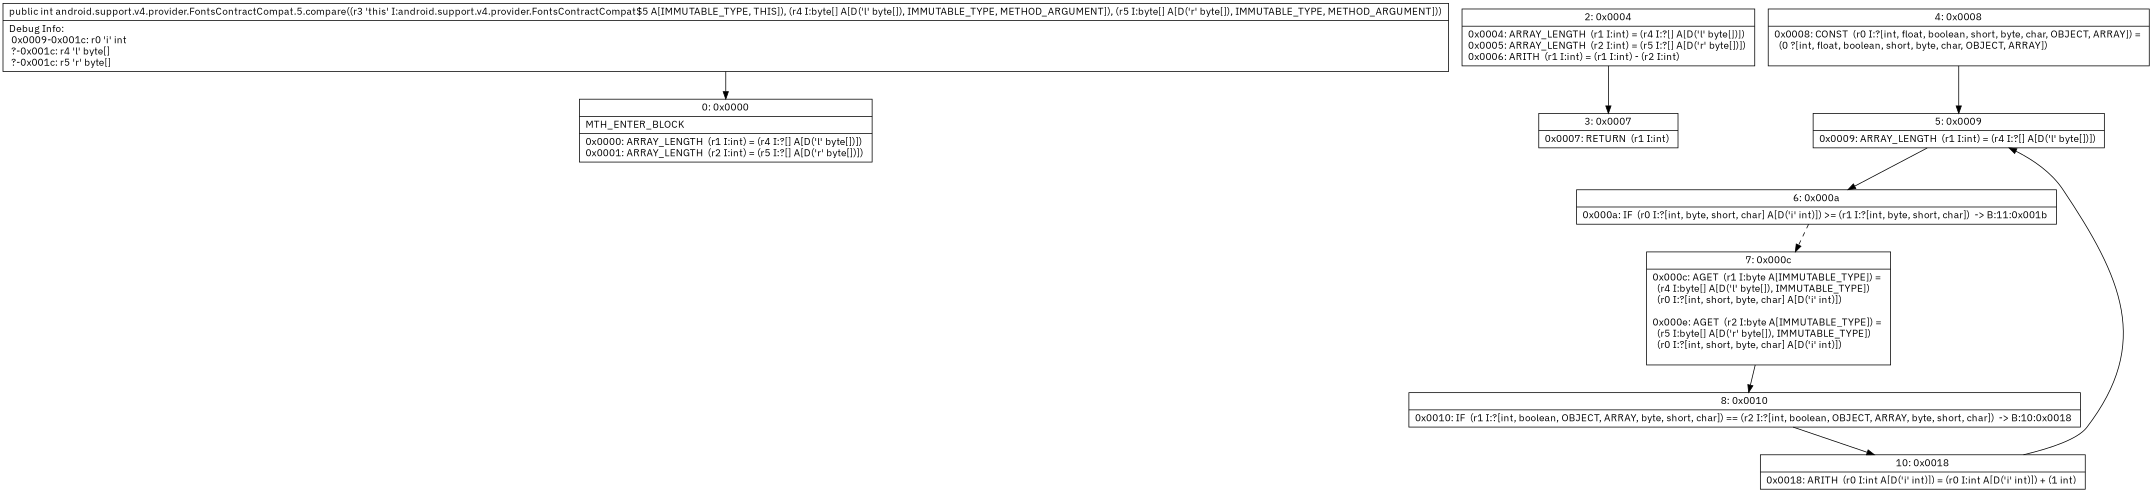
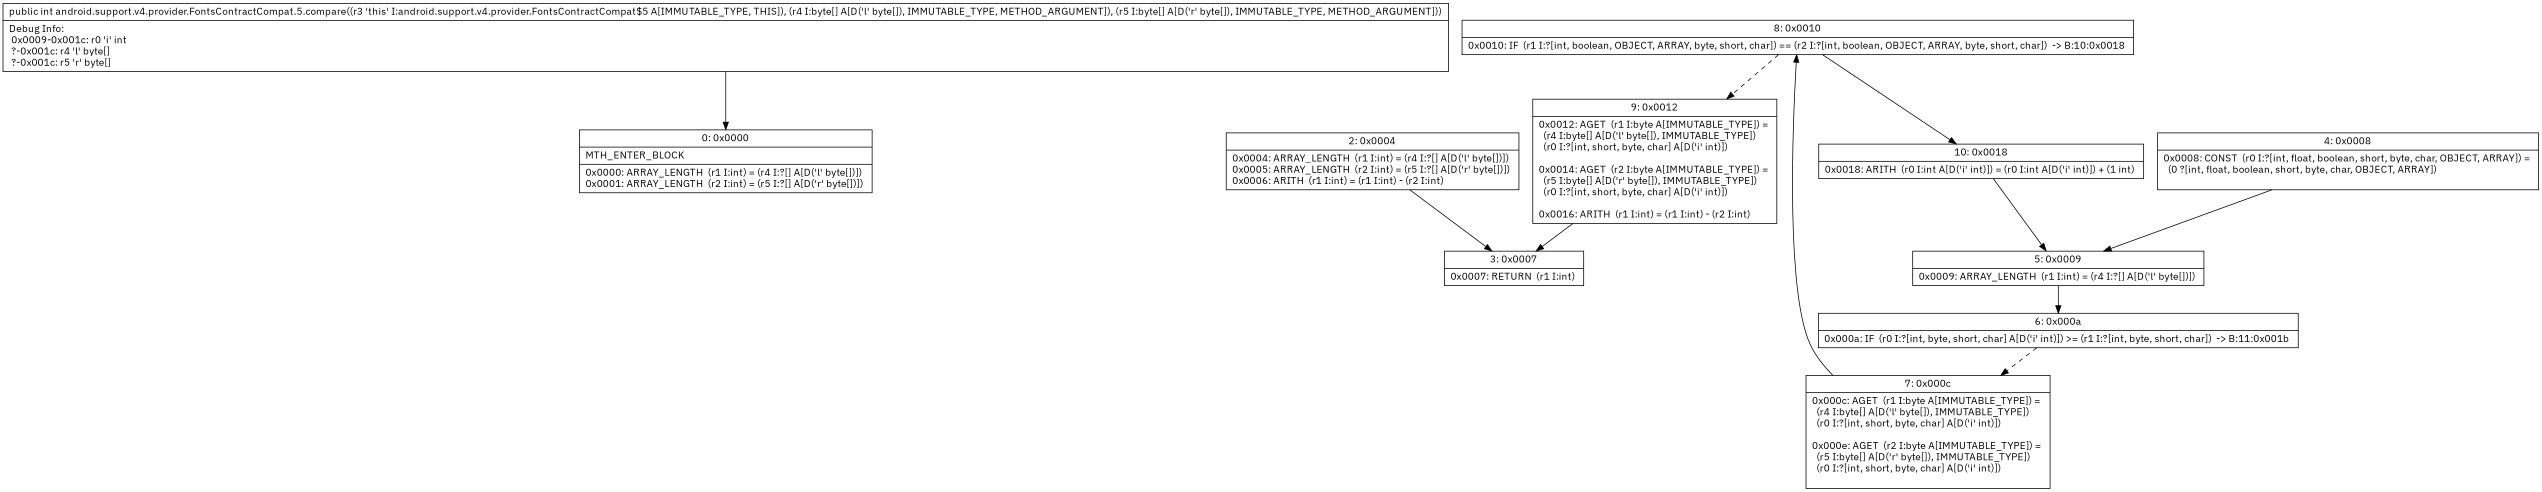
node "9: 0x0012": added
